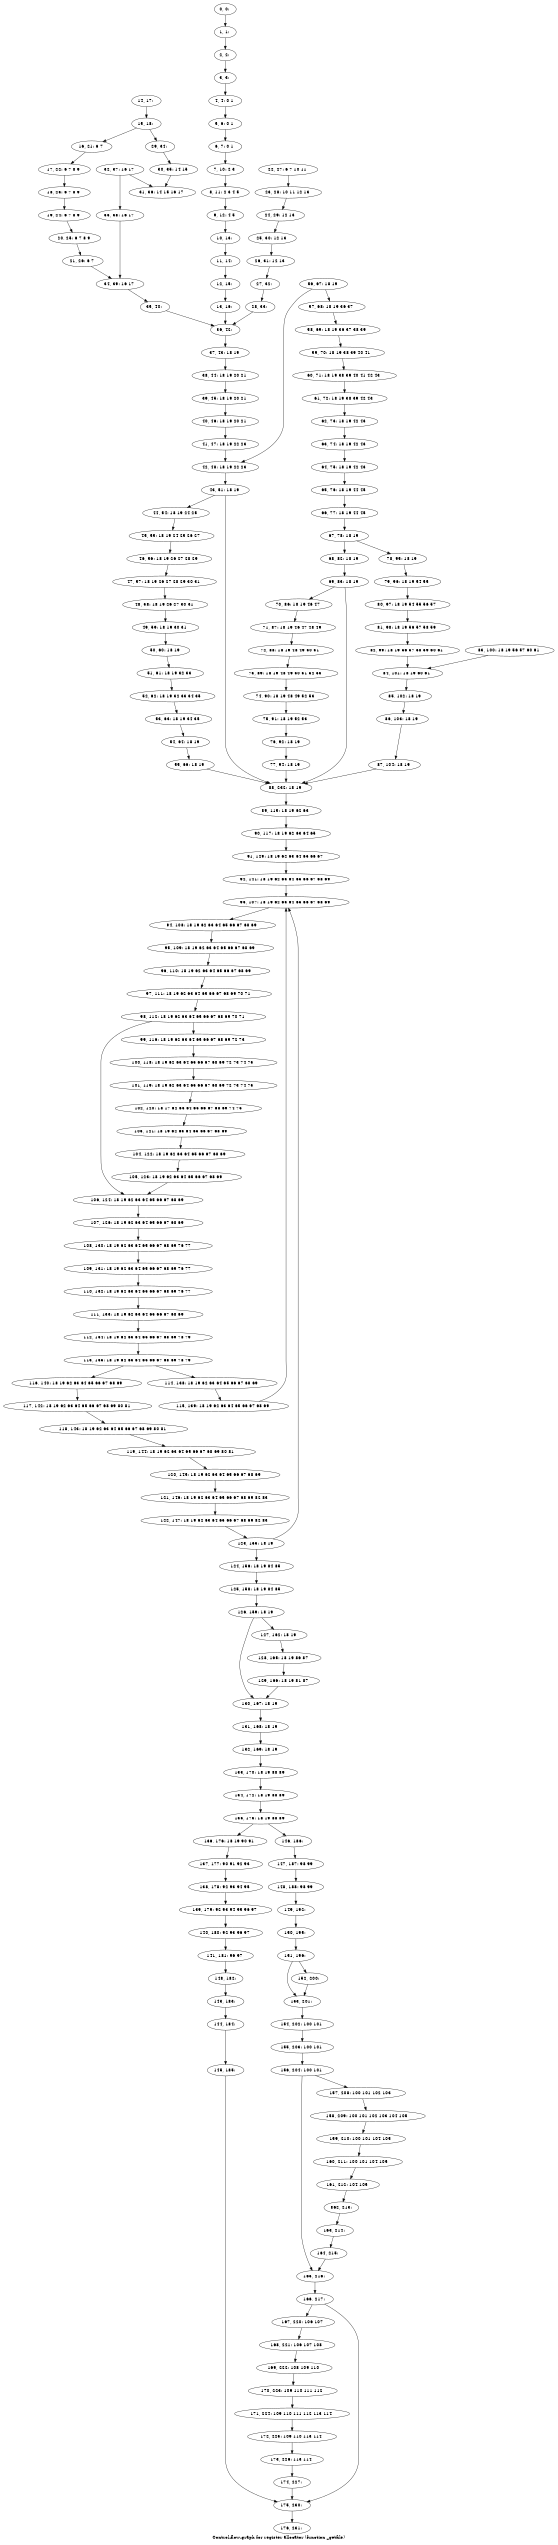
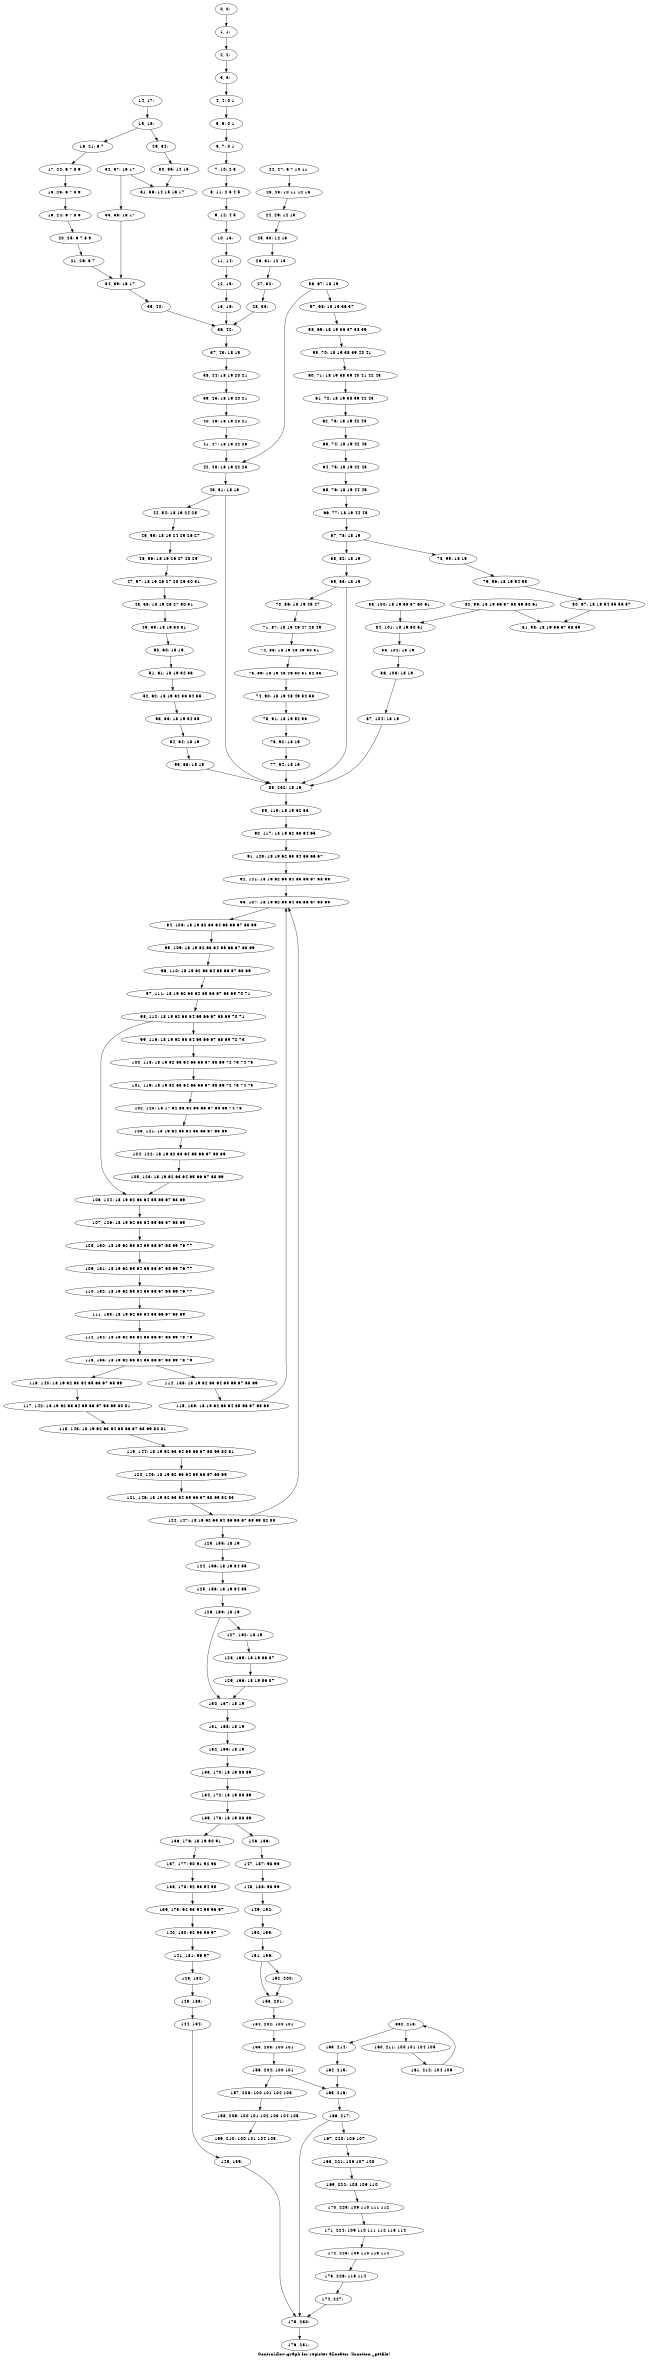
edge "81, 98: 18 19 56 57 58 59" -> "82, 99: 18 19 56 57 58 59 60 61": reversed
edge "123, 155: 18 19" -> "93, 107: 18 19 62 63 64 65 66 67 68 69": now "122, 147: 18 19 62 63 64 65 66 67 68 69 82 83" -> "93, 107: 18 19 62 63 64 65 66 67 68 69"
node "129, 166: 18 19 81 87": label "129, 166: 18 19 81 87" -> "129, 166: 18 19 86 87"
edge "159, 210: 100 101 104 105" -> "160, 211: 100 101 104 105": now "862, 213:" -> "160, 211: 100 101 104 105"
